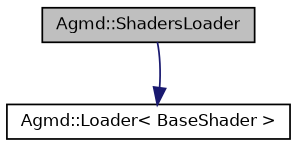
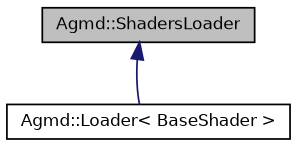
edge "Agmd::ShadersLoader" -> "Agmd::Loader< BaseShader >": reversed
